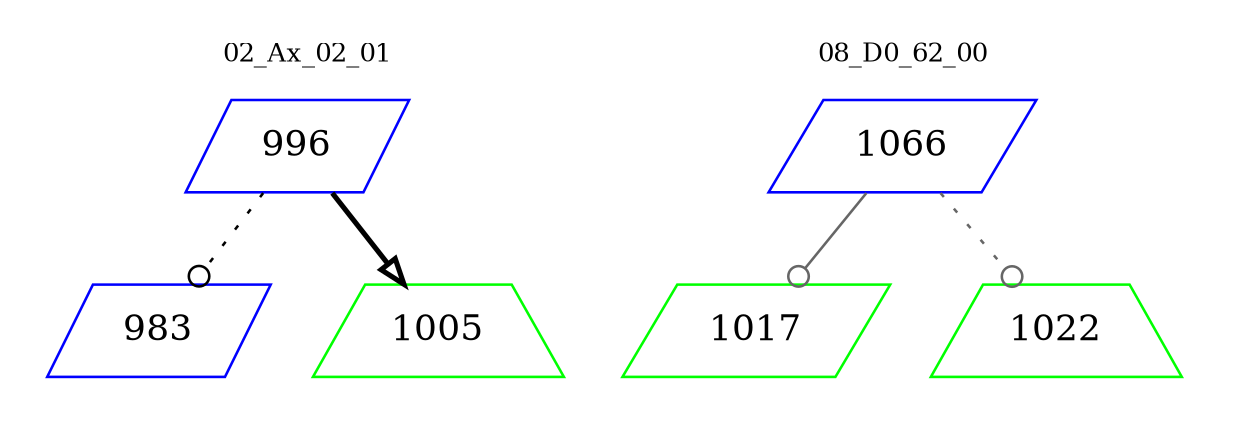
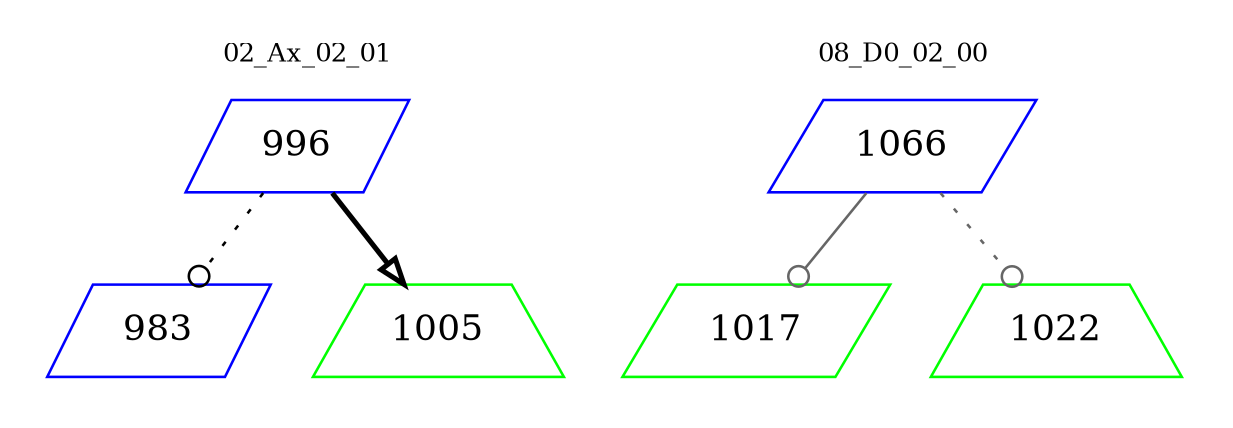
cluster "08_D0_62_00": label "08_D0_62_00" -> "08_D0_02_00"
